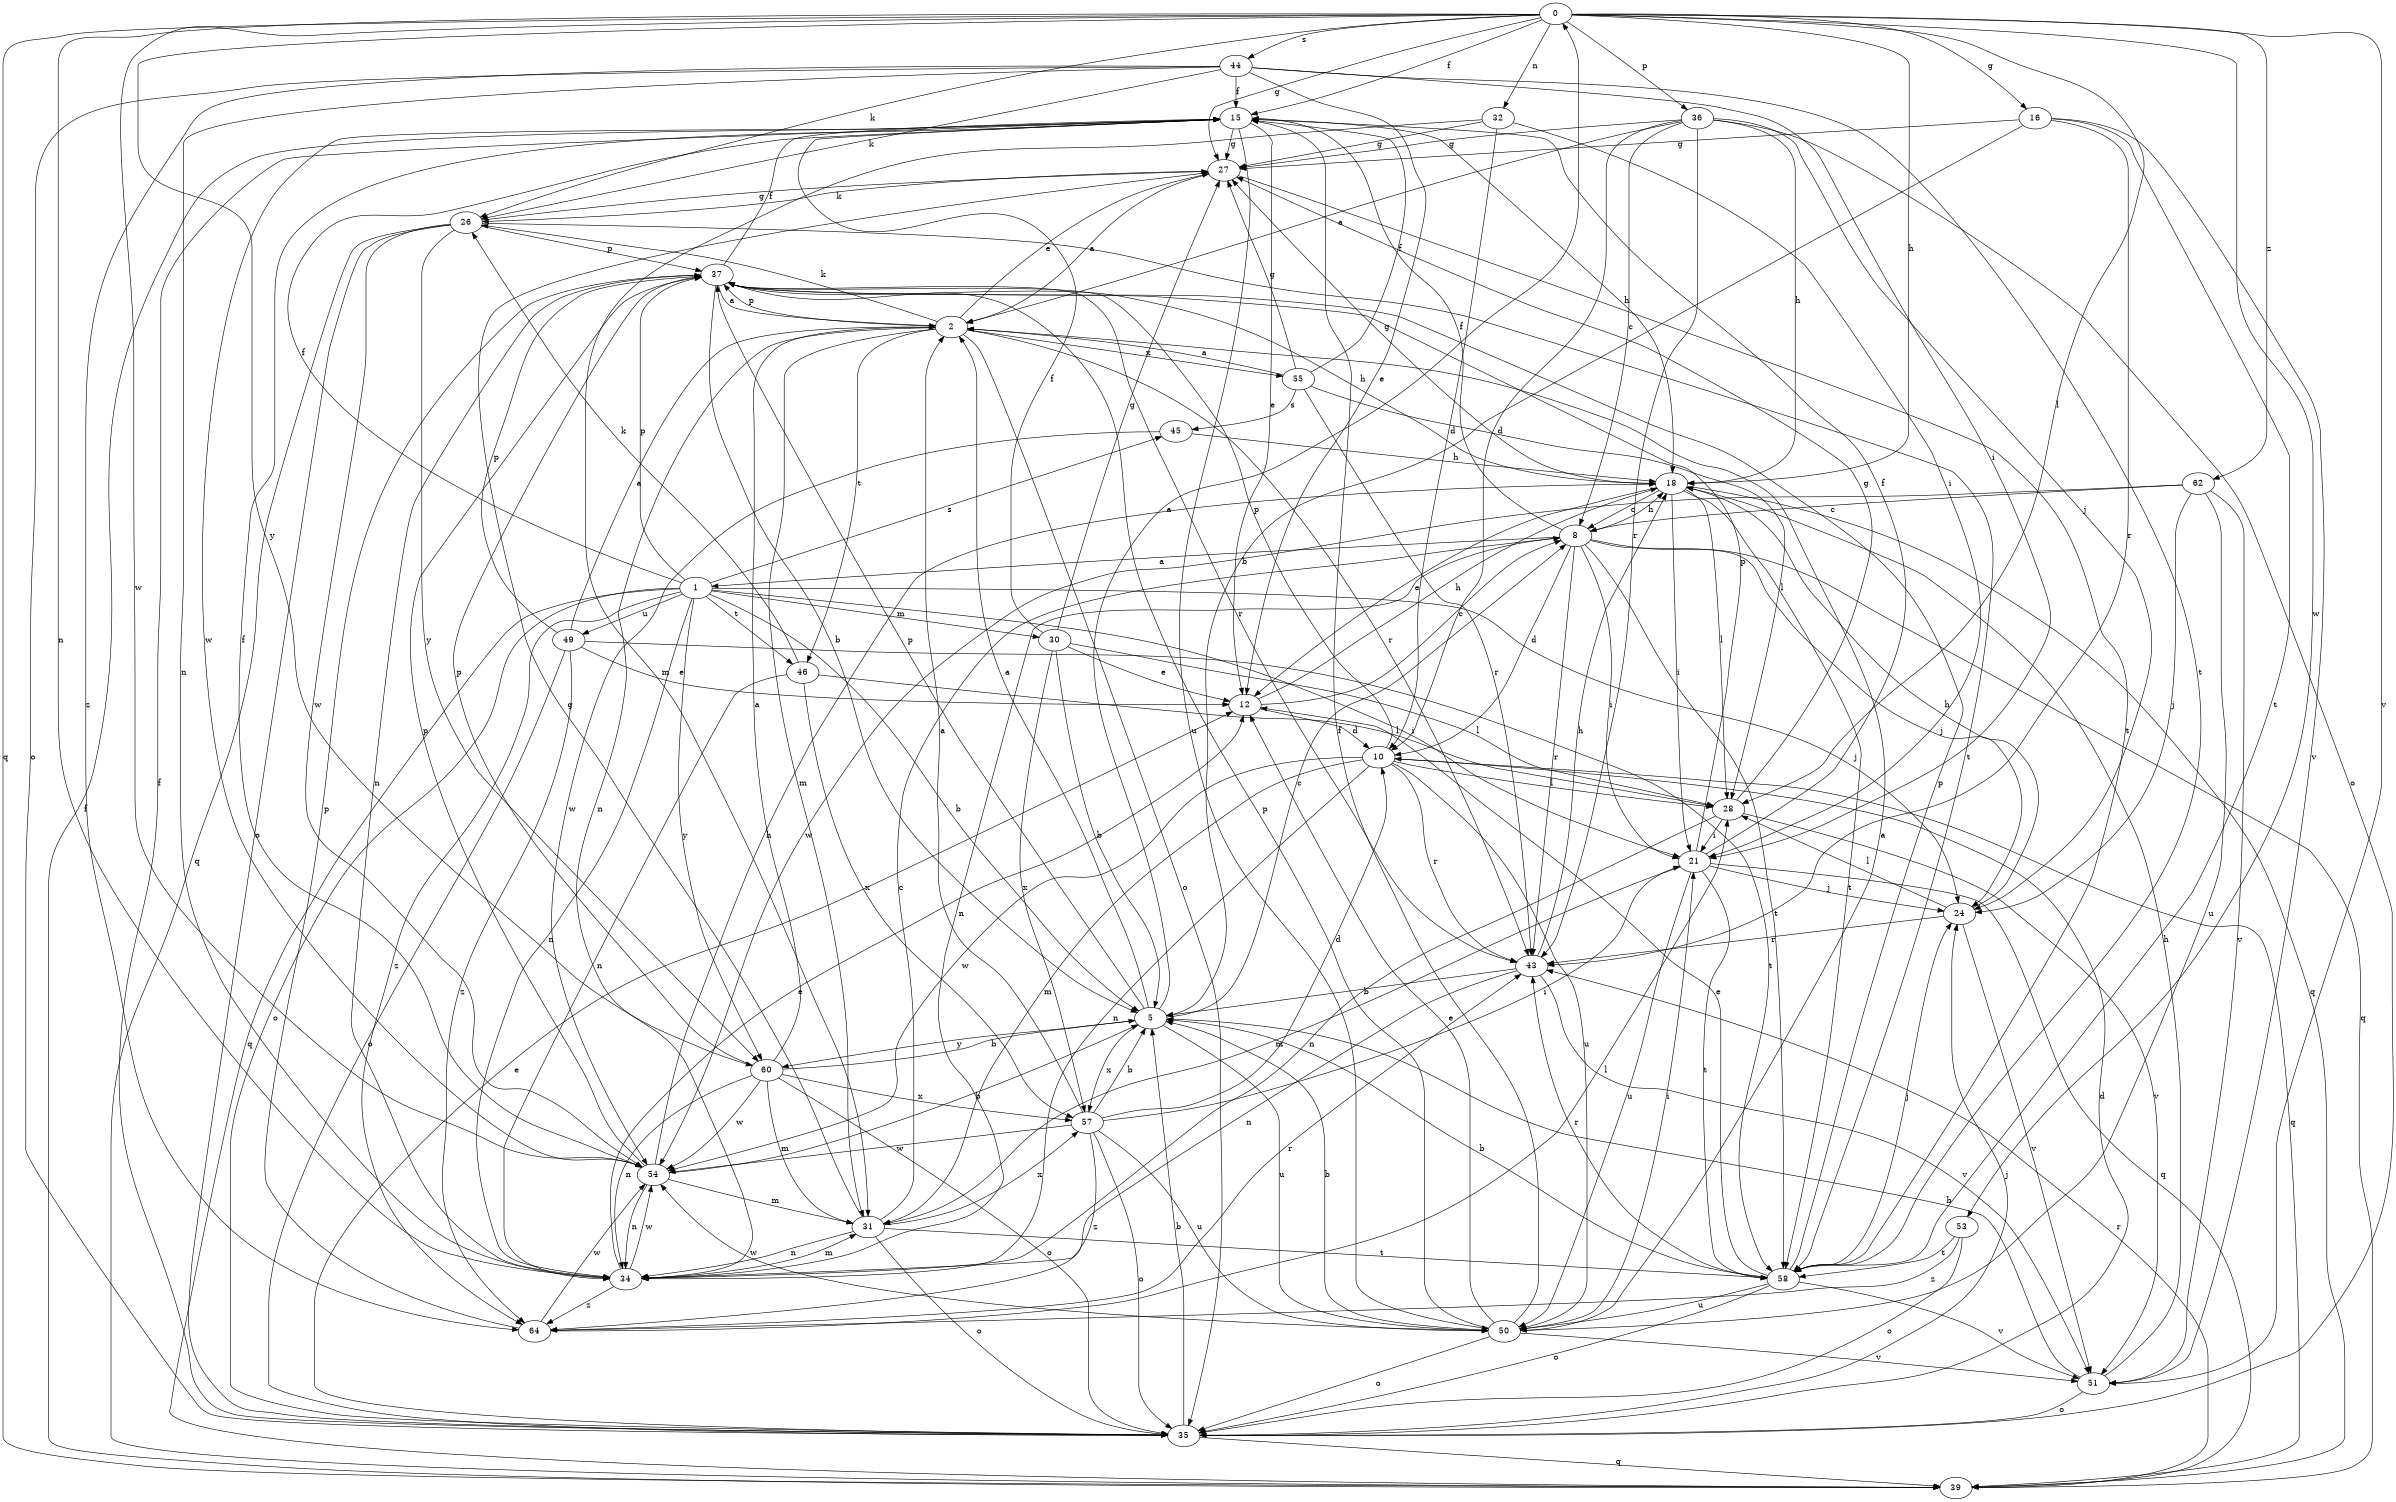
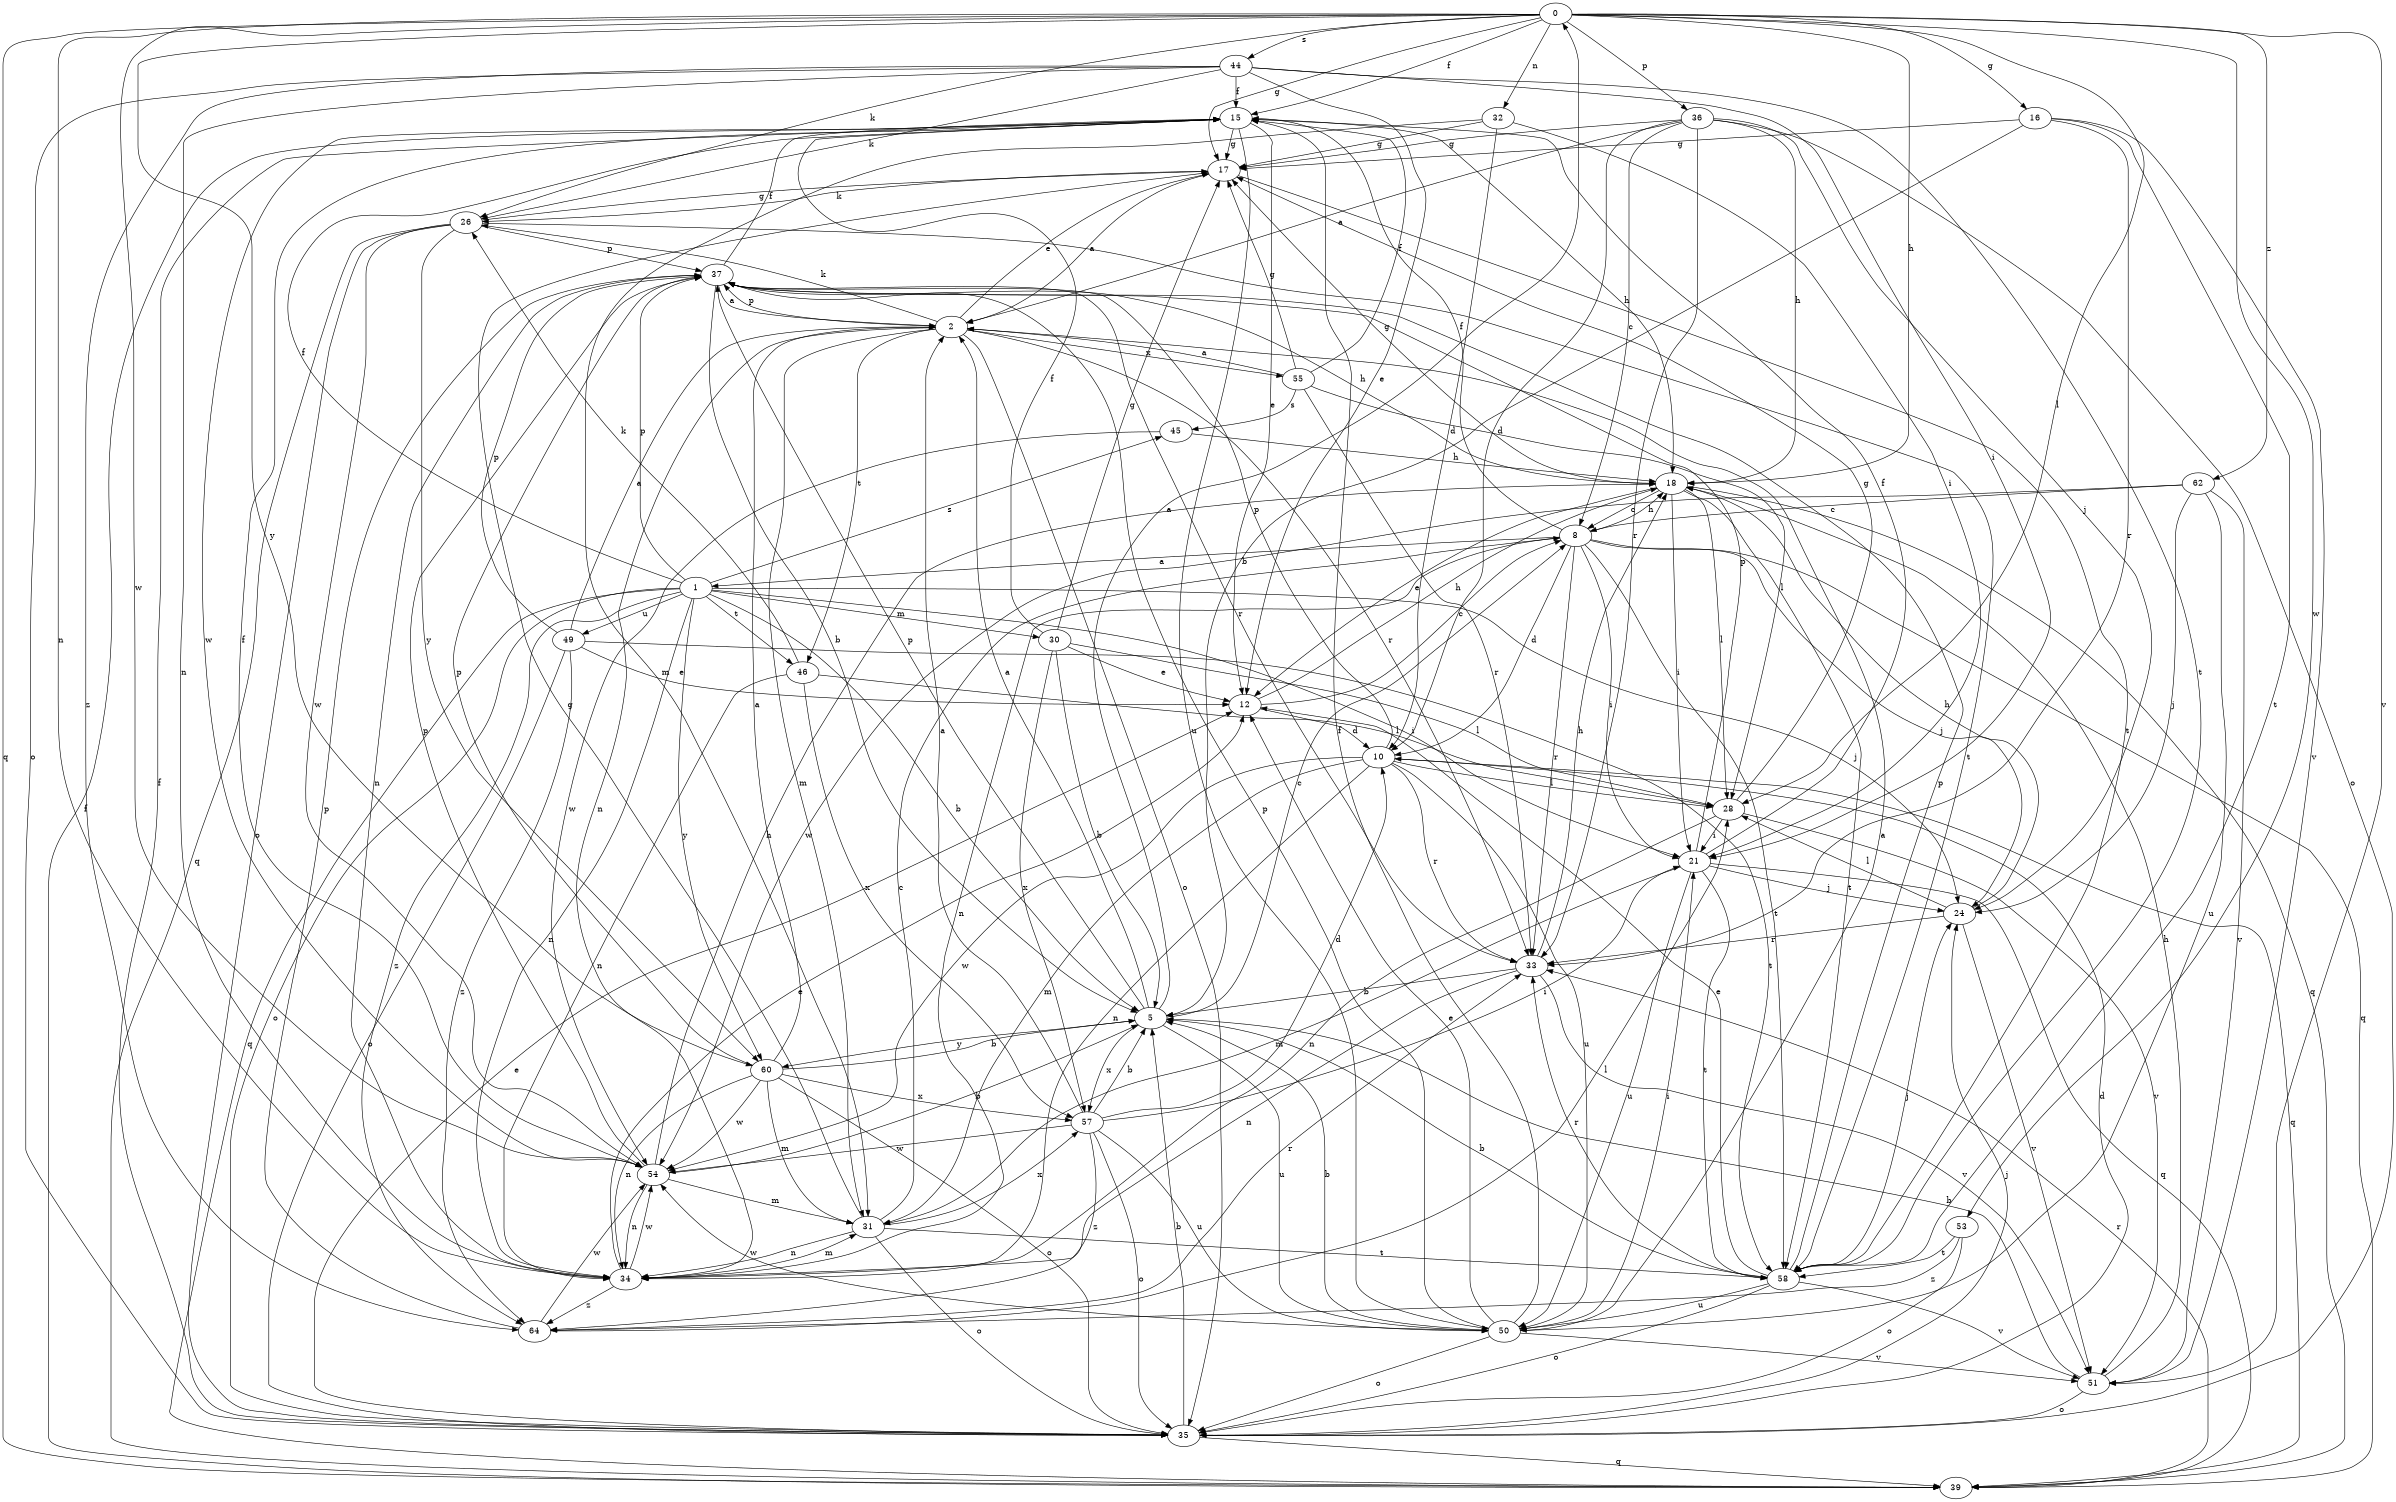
node "27": label "27" -> "17"
node "43": label "43" -> "33"
